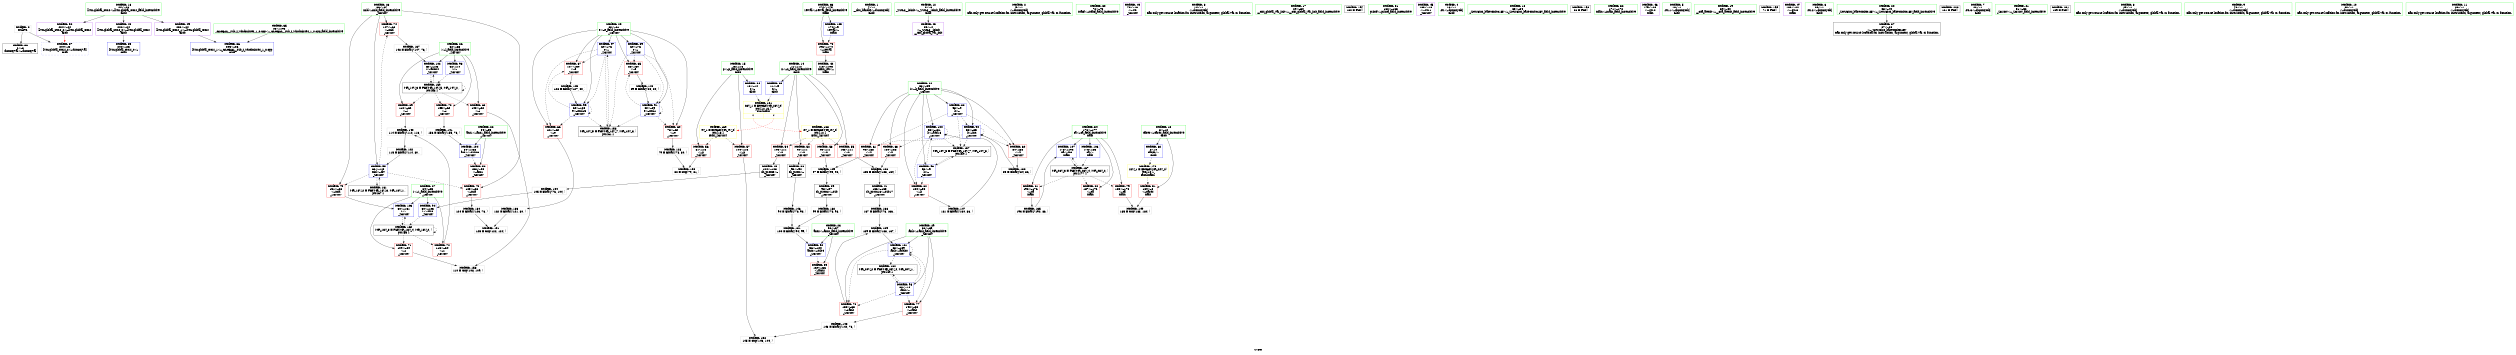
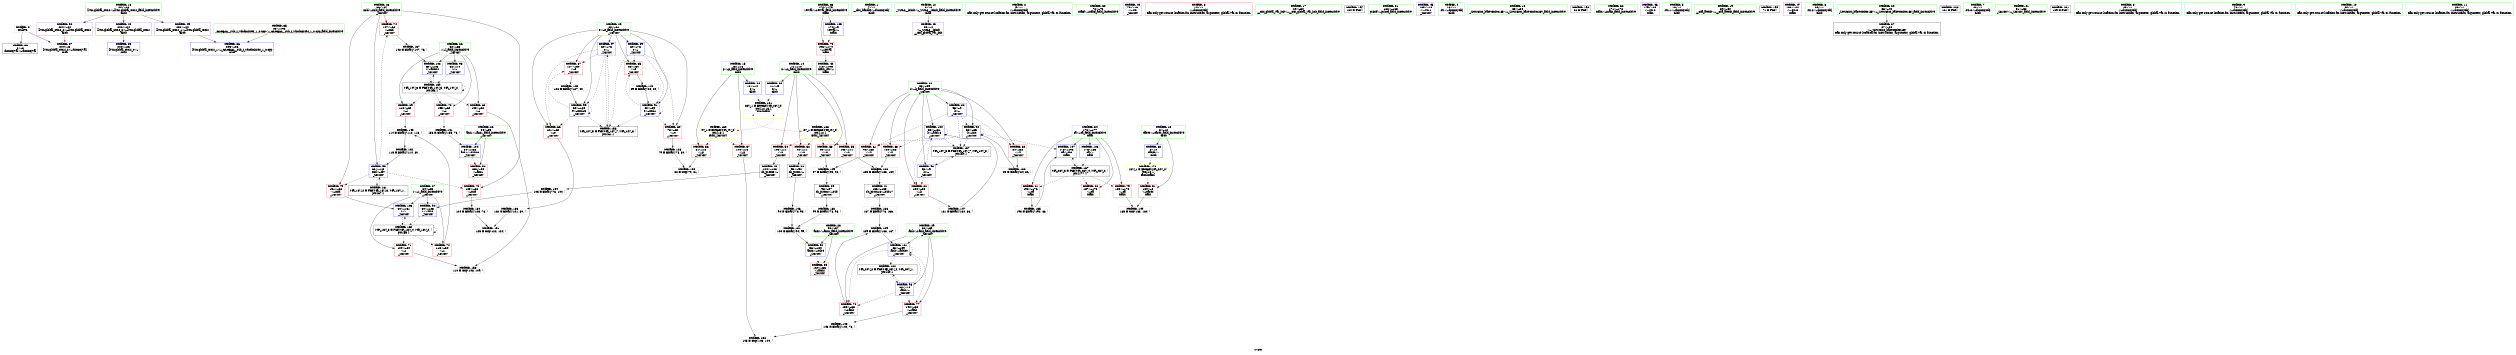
node "NodeID: 3": color green -> red
edge "NodeID: 90" -> "NodeID: 60": now "NodeID: 90" -> "NodeID: 107"
